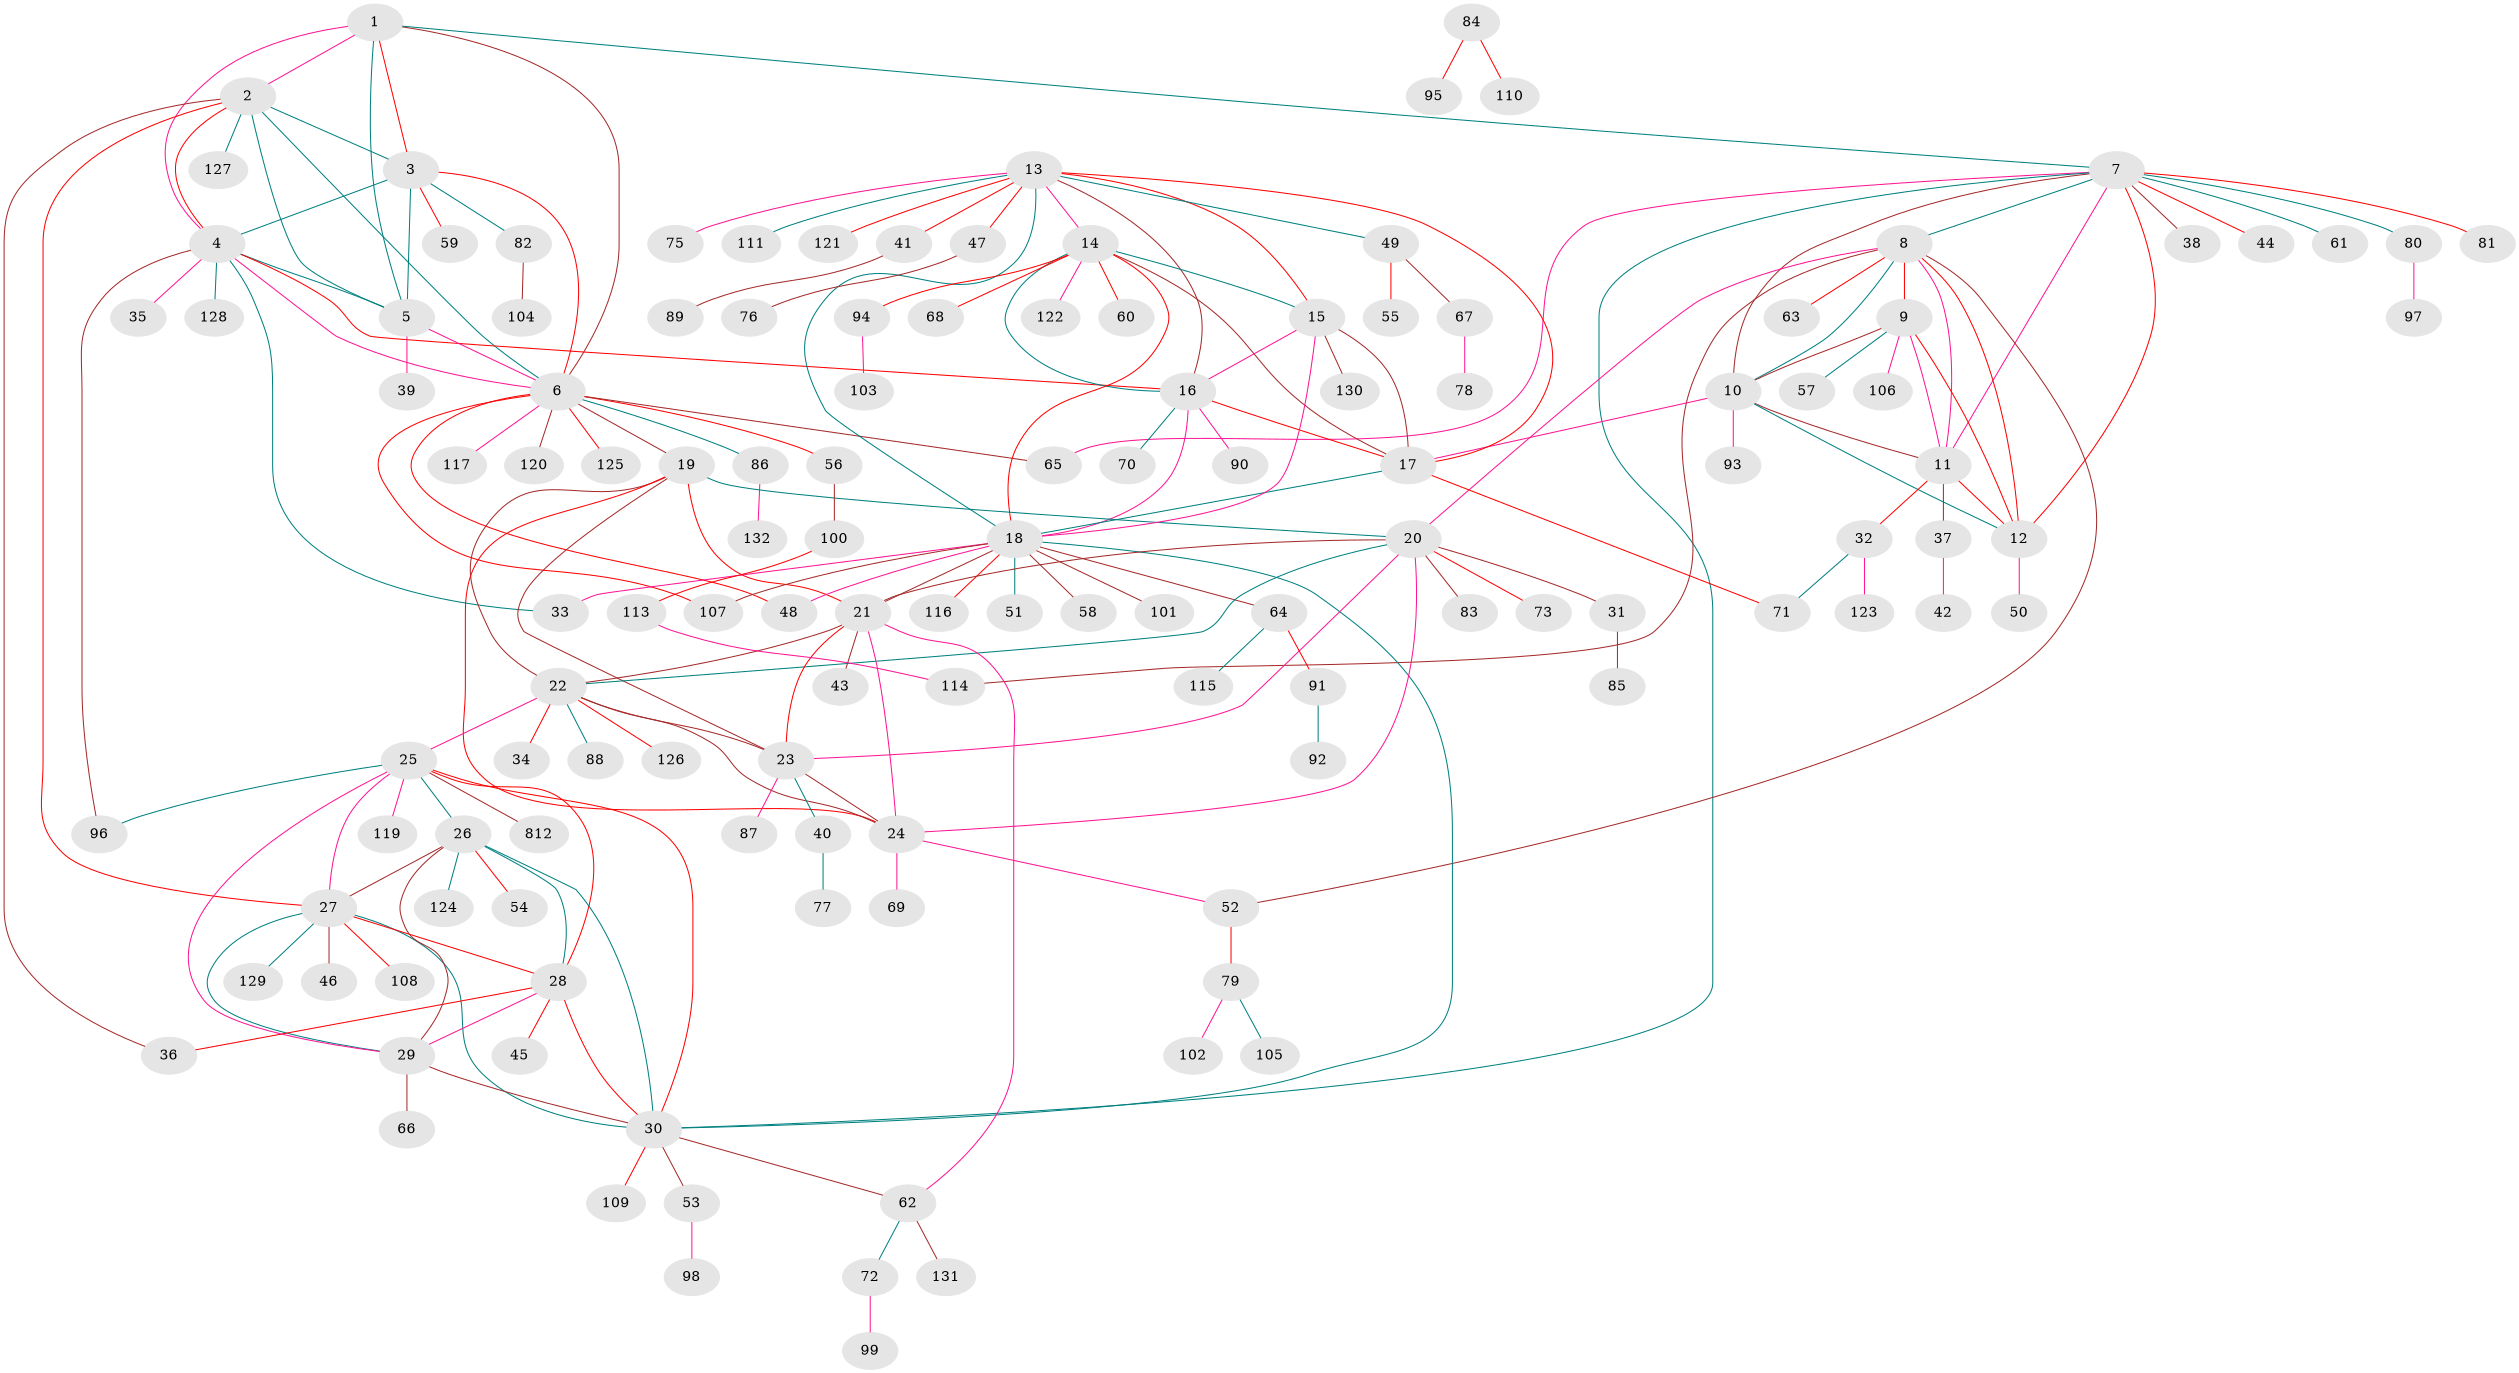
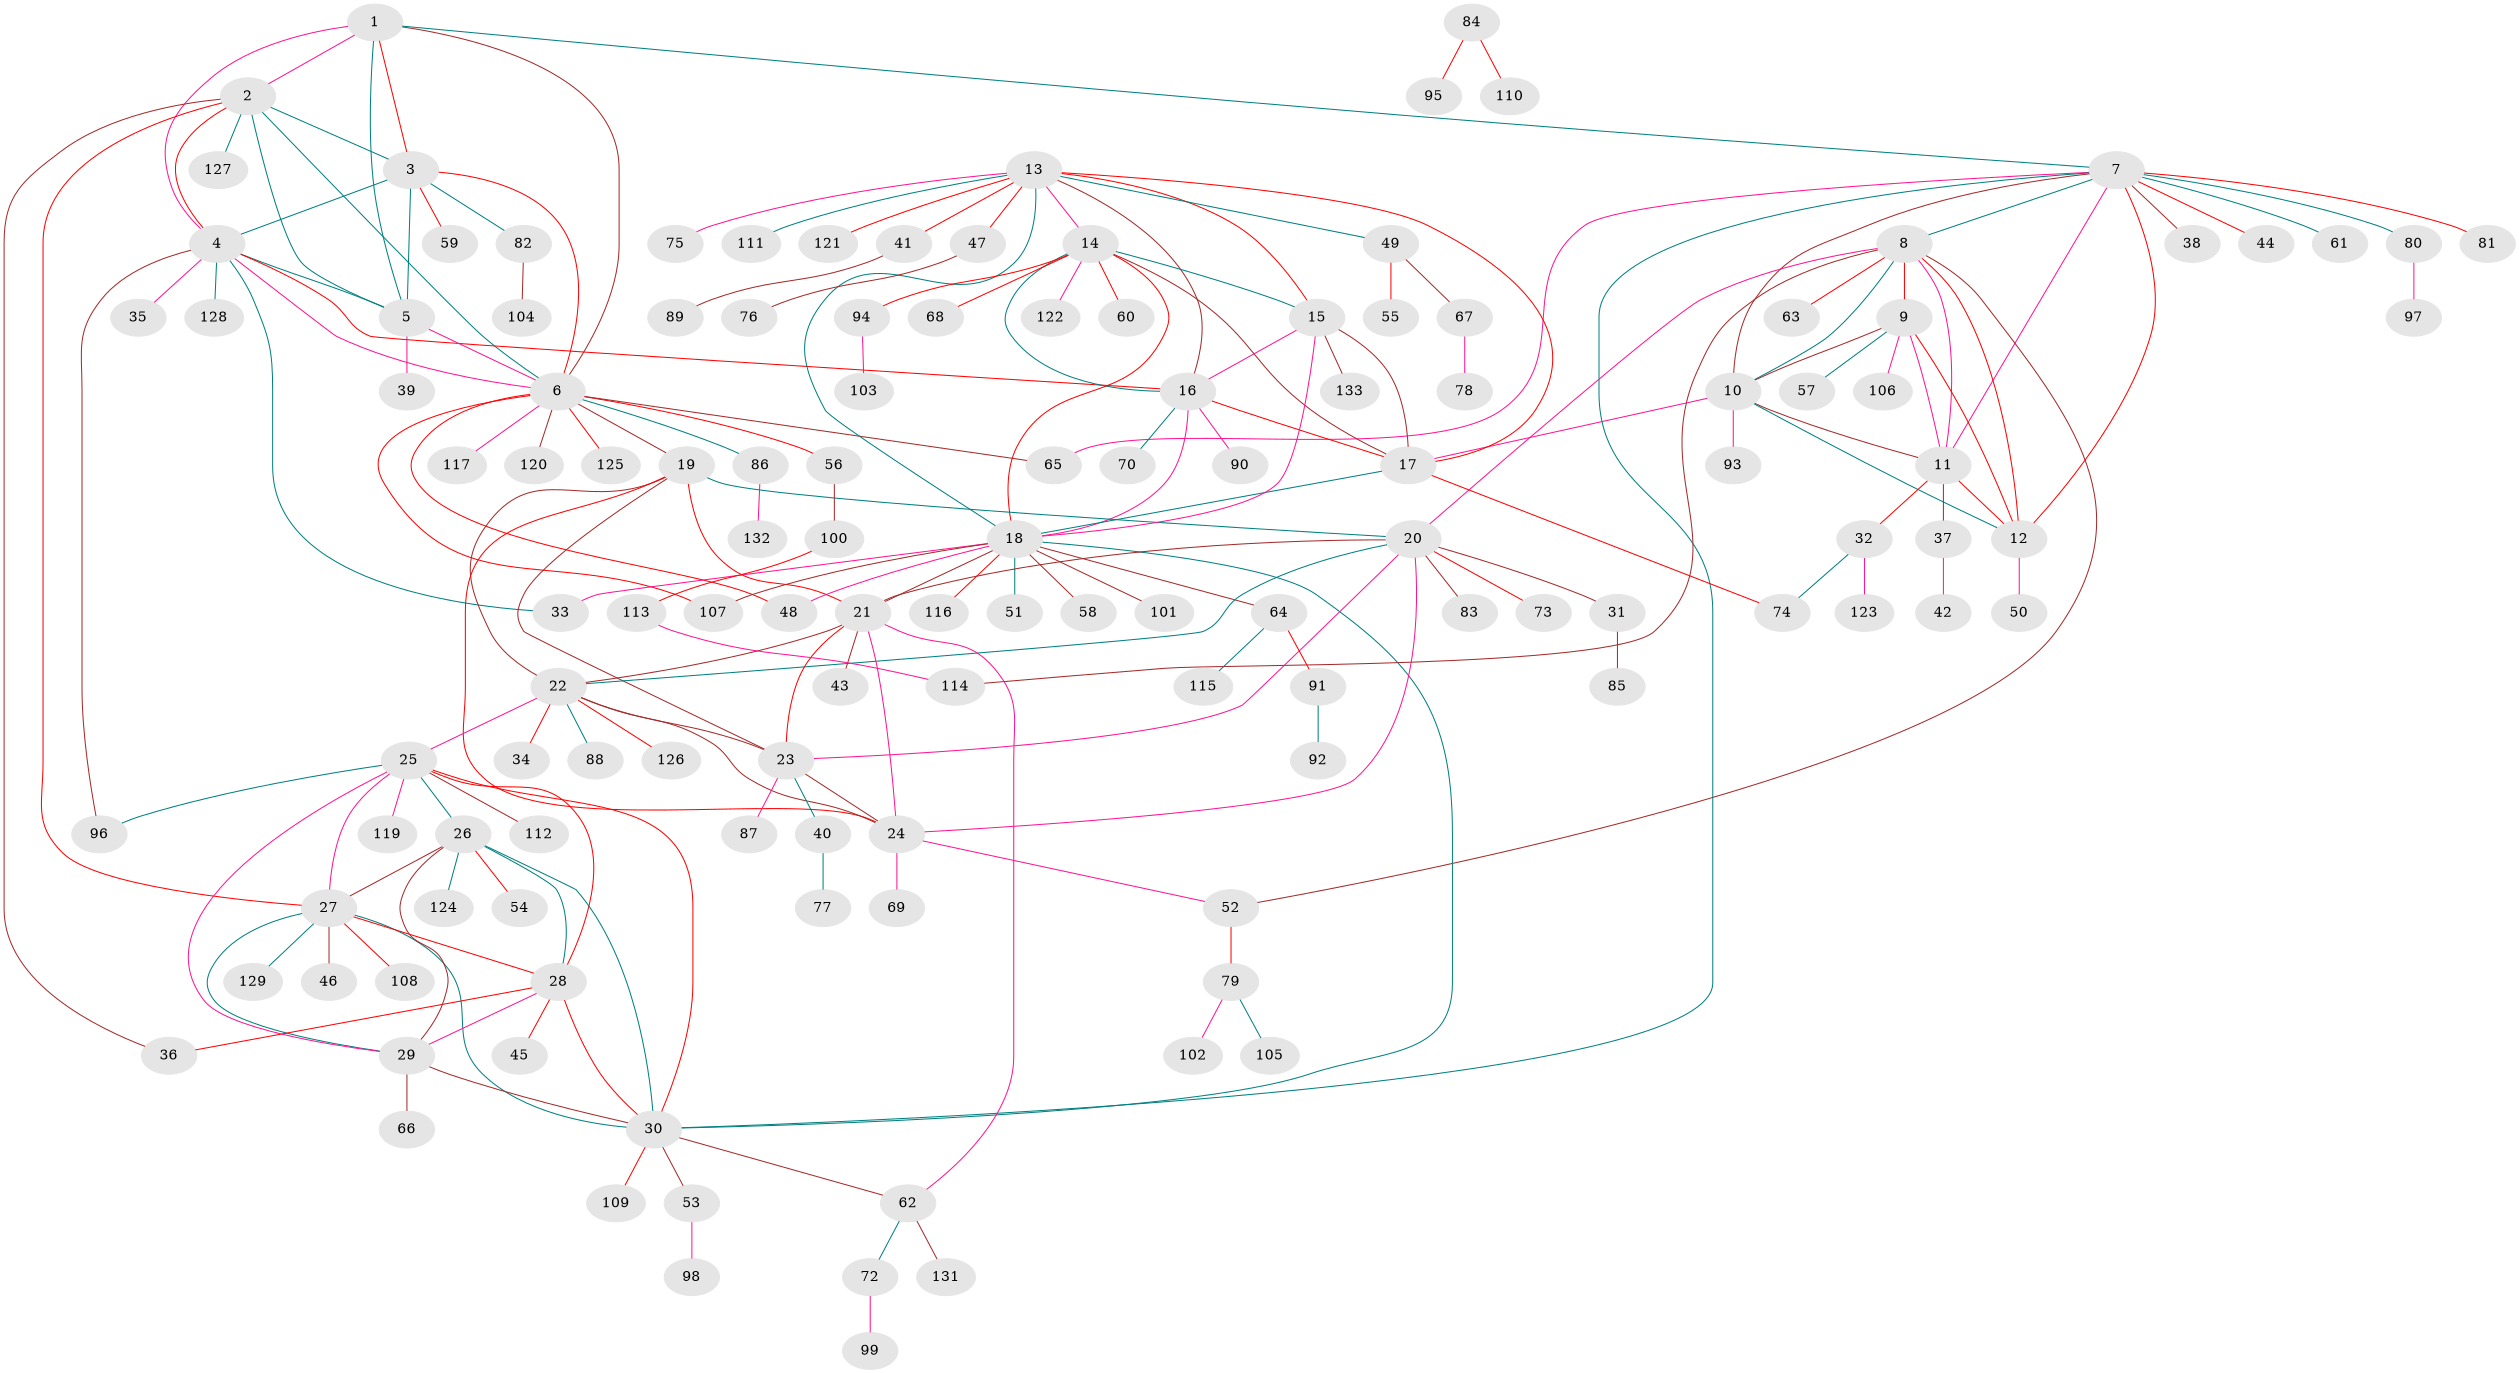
node "130": label "130" -> "133"
node "71": label "71" -> "74"
node "812": label "812" -> "112"
